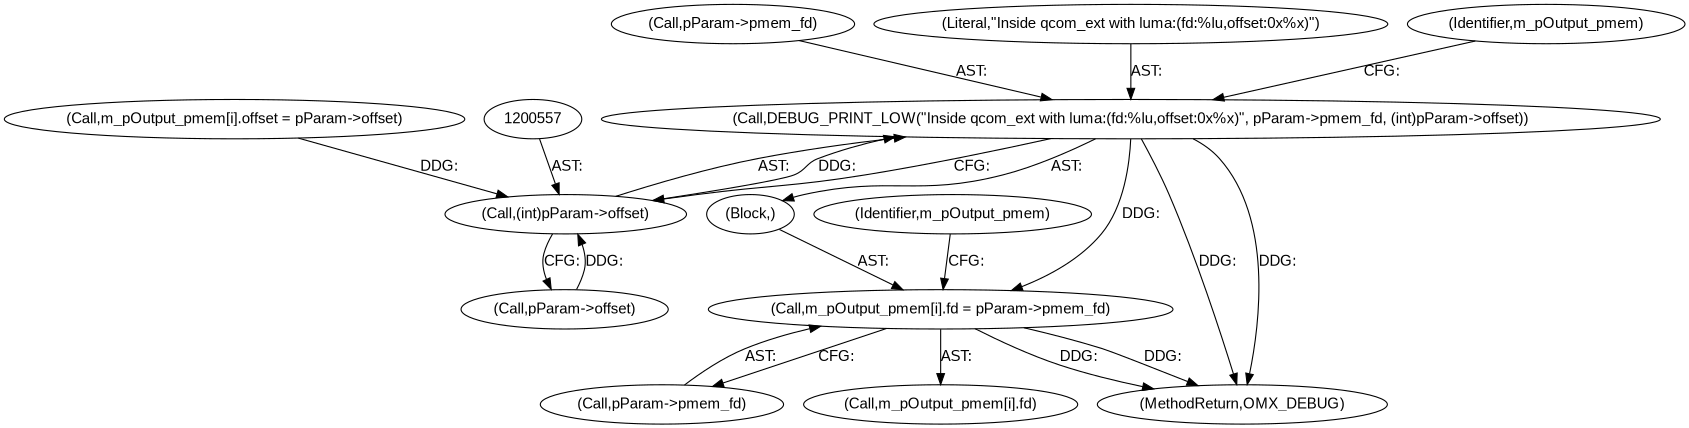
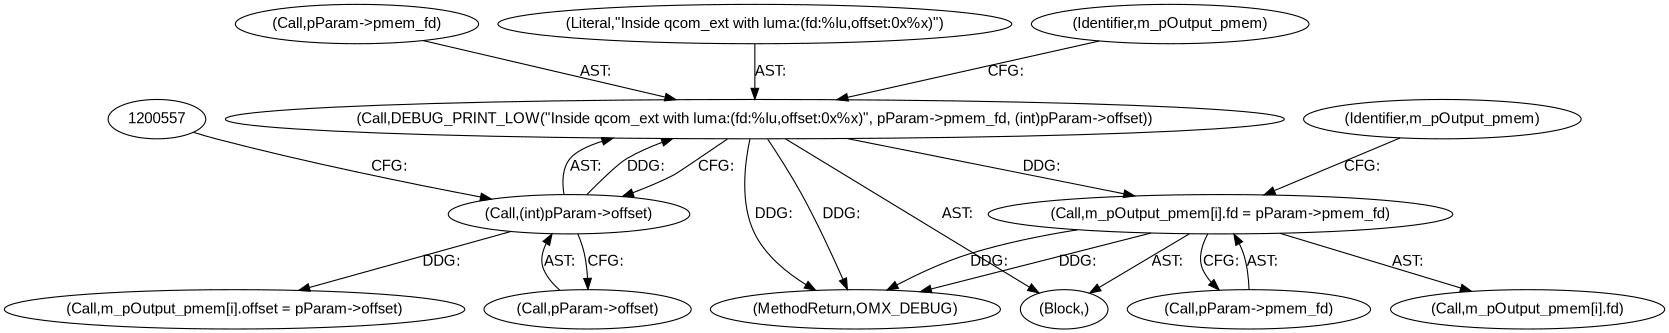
edge "(Call,m_pOutput_pmem[i].offset = pParam->offset)" -> "(Call,(int)pParam->offset)": reversed
edge "1200557" -> "(Call,(int)pParam->offset)": label "AST: " -> "CFG: "
edge "(Block,)" -> "(Call,m_pOutput_pmem[i].fd = pParam->pmem_fd)": reversed
edge "(Call,pParam->offset)" -> "(Call,(int)pParam->offset)": label "DDG: " -> "AST: "
